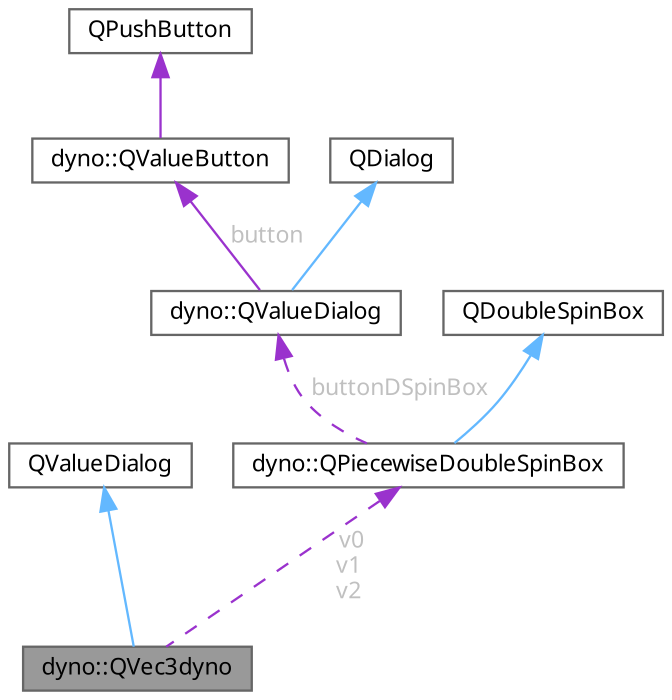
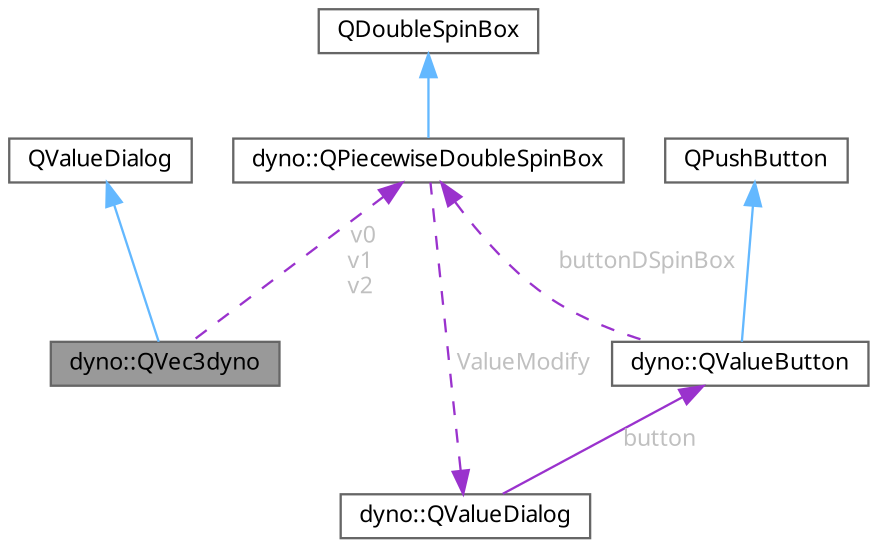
edge "dyno::QValueButton" -> "QPushButton": color darkorchid3 -> steelblue1
node "QDialog": removed
edge "dyno::QValueButton" -> "dyno::QPiecewiseDoubleSpinBox": added, label "buttonDSpinBox"
edge "dyno::QPiecewiseDoubleSpinBox" -> "dyno::QValueDialog": label " buttonDSpinBox" -> " ValueModify"
